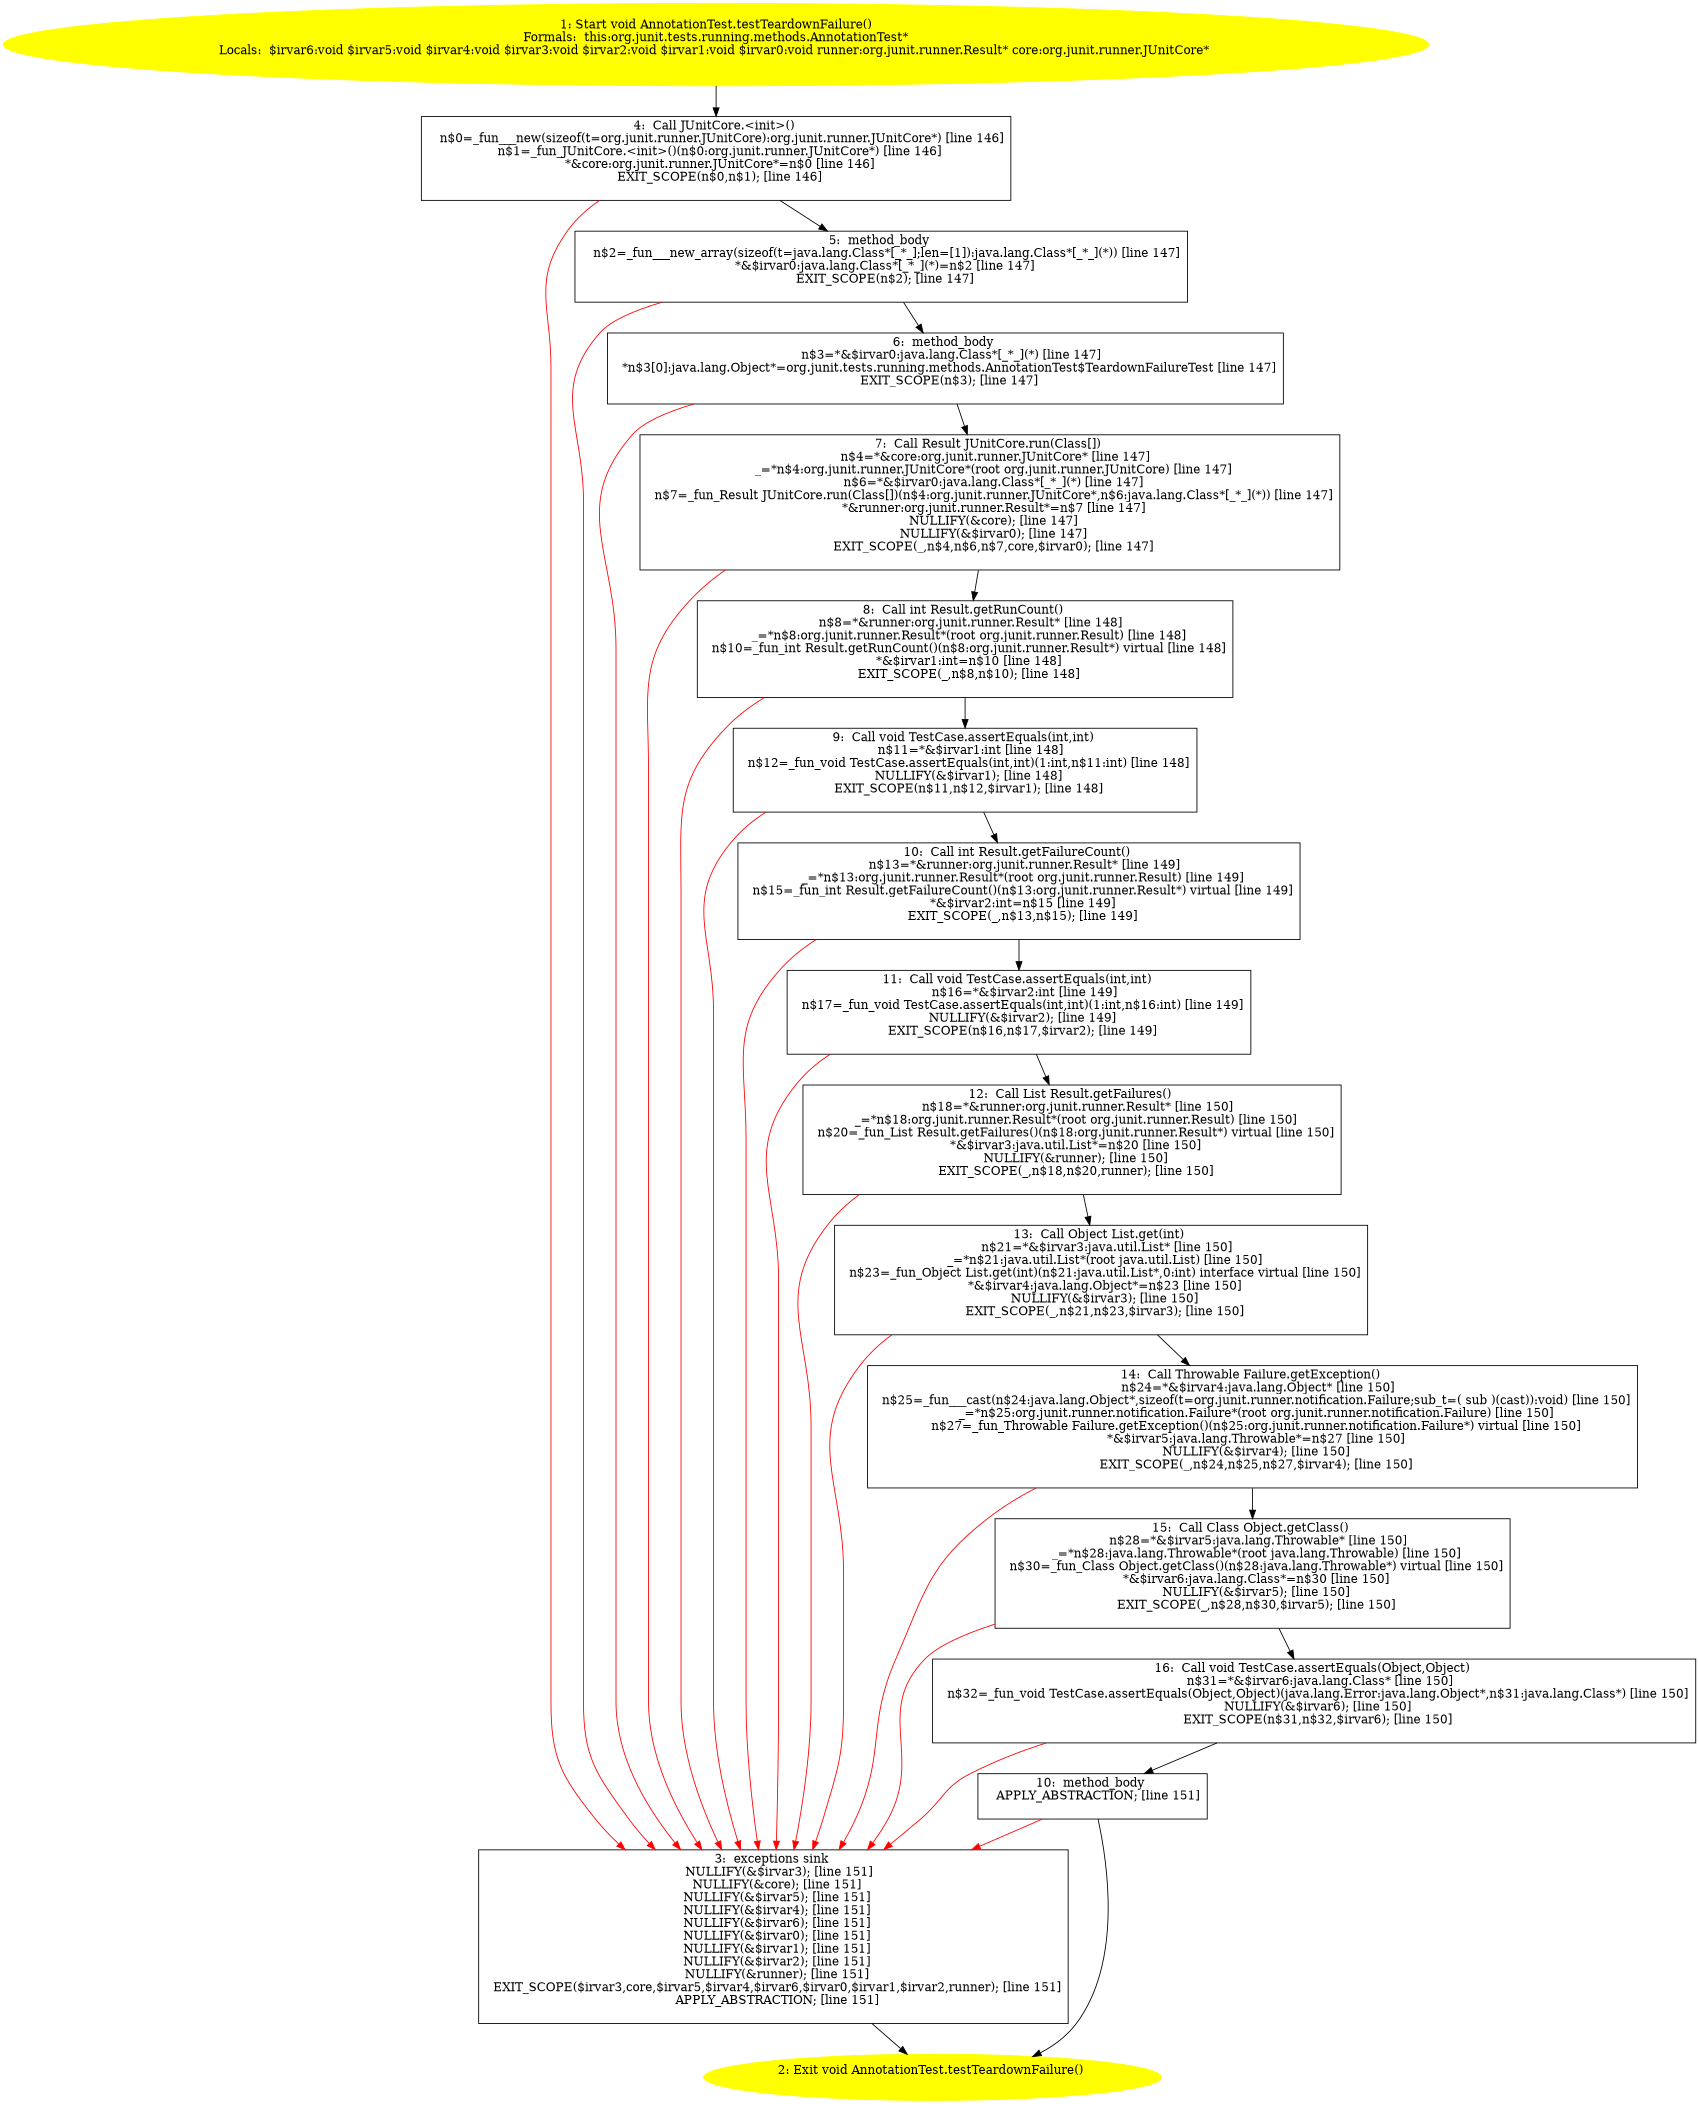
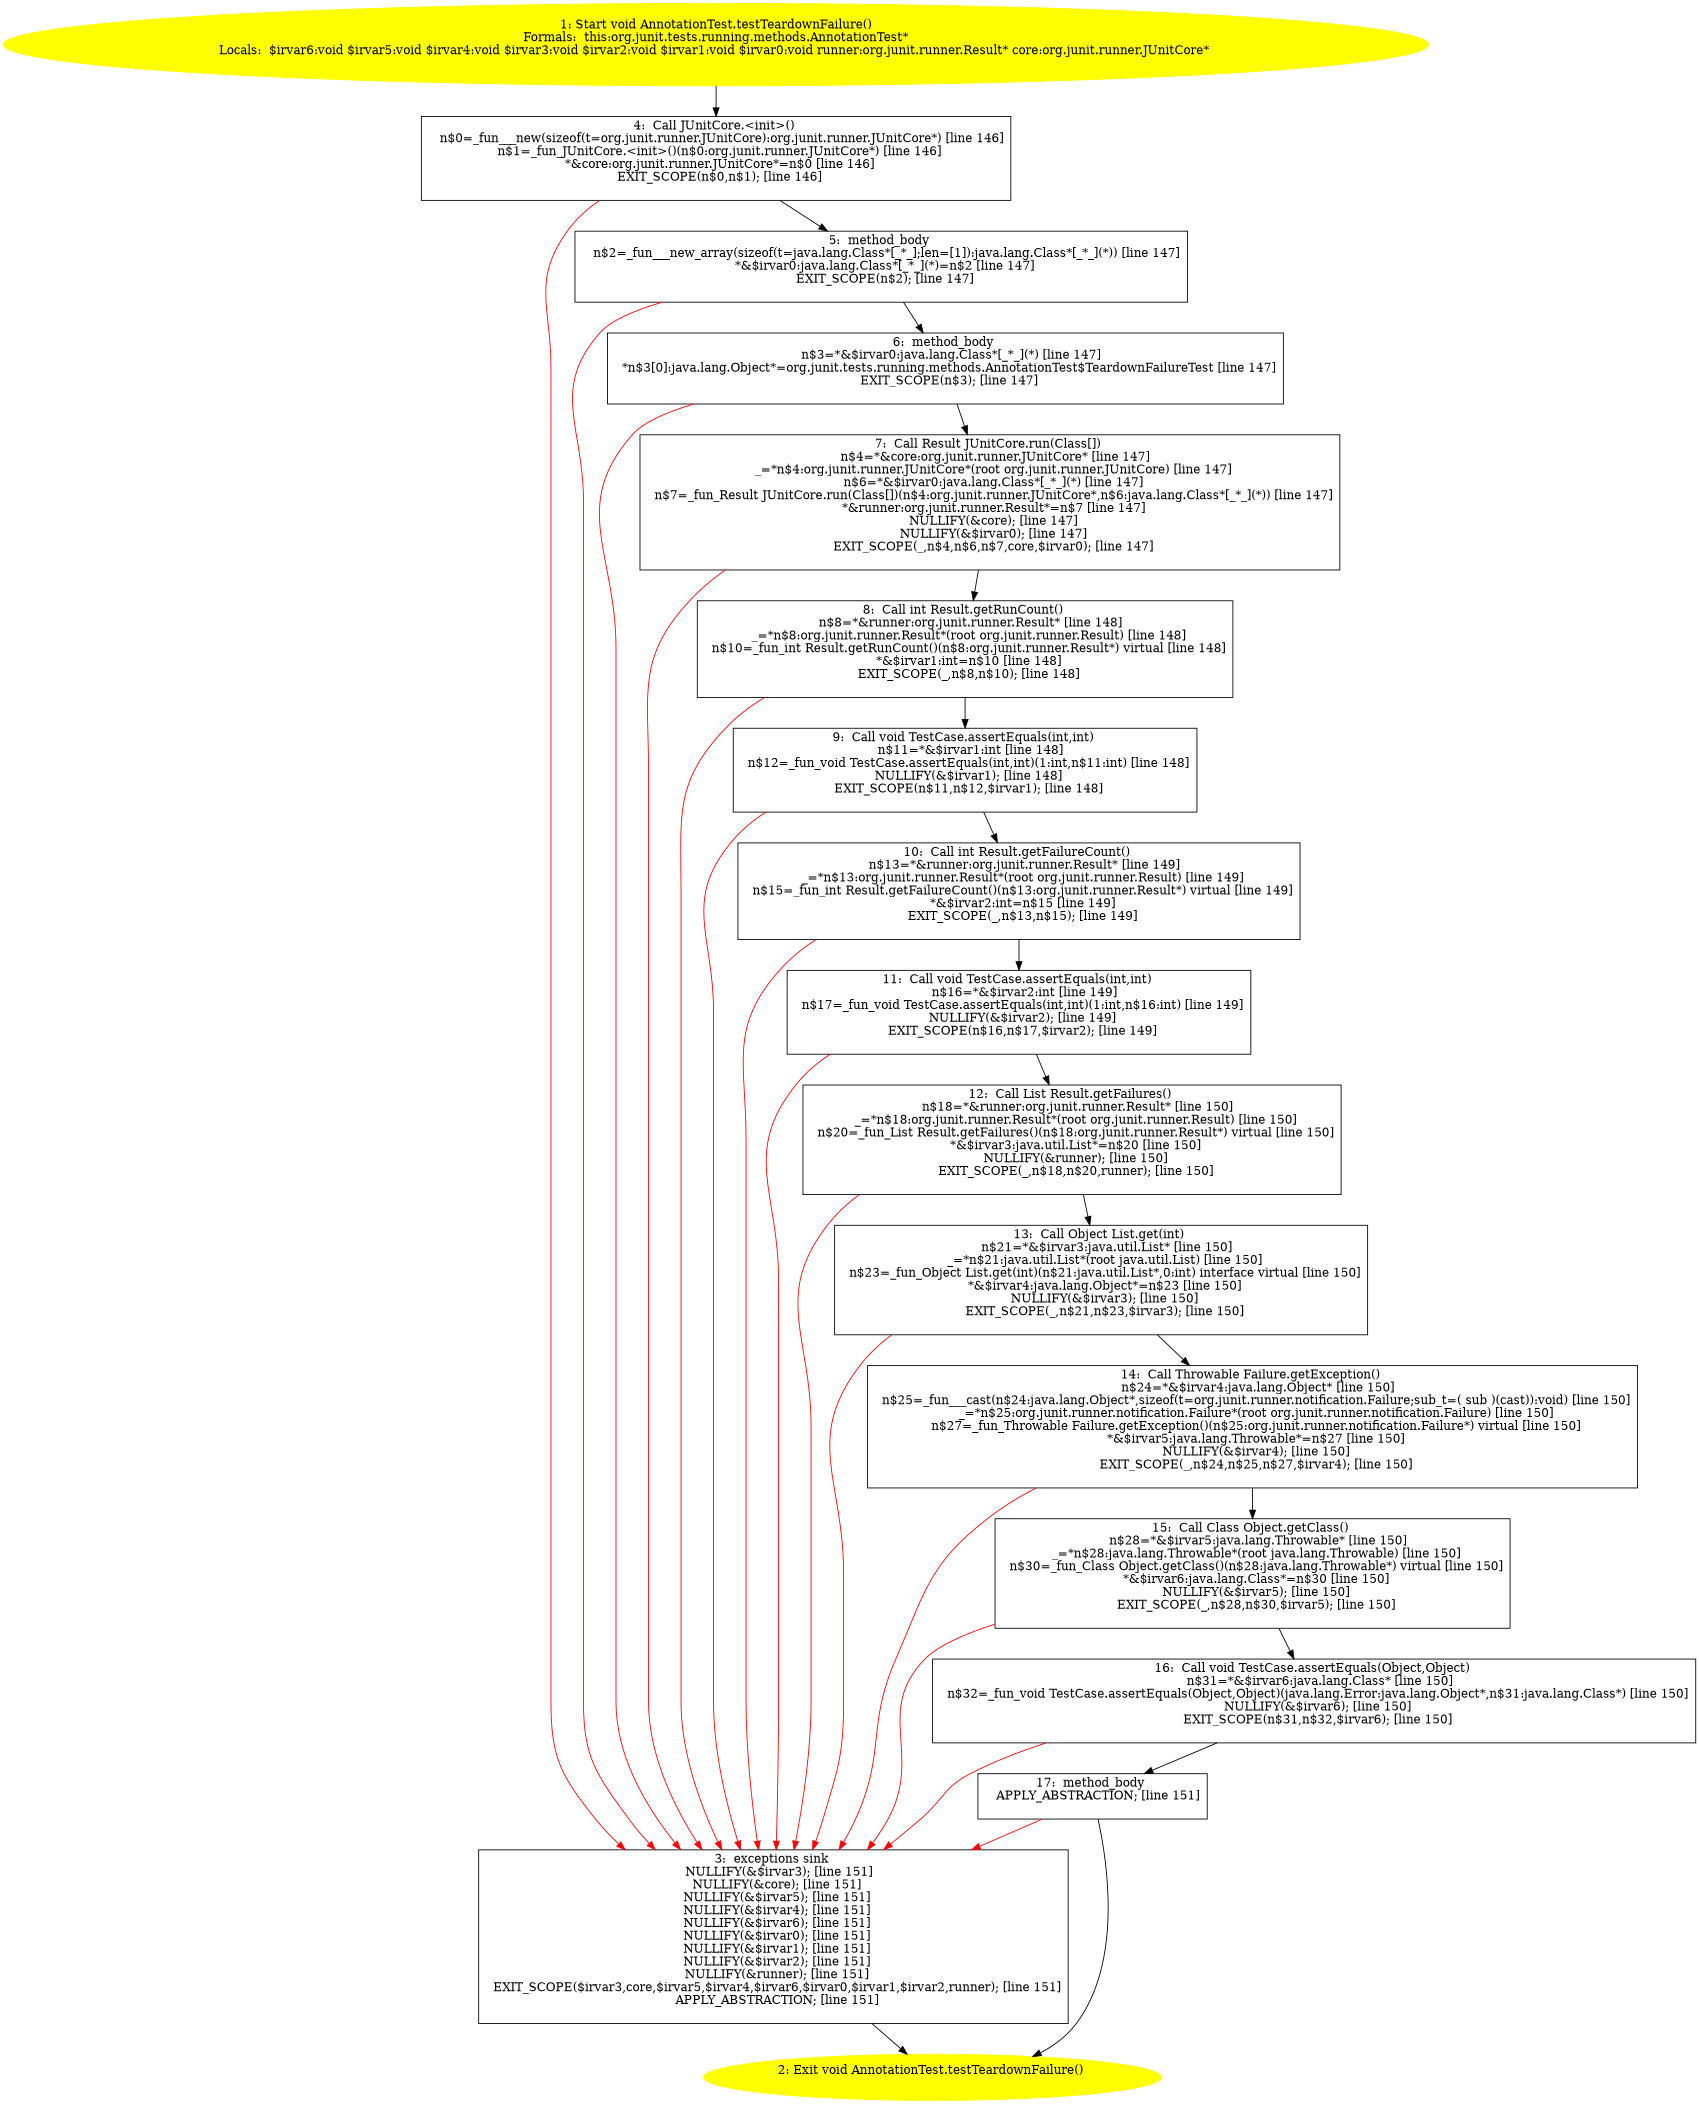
node "10:  method_body APPLY_ABSTRACTION; [line 151]": label "10:  method_body APPLY_ABSTRACTION; [line 151]" -> "17:  method_body APPLY_ABSTRACTION; [line 151]"
